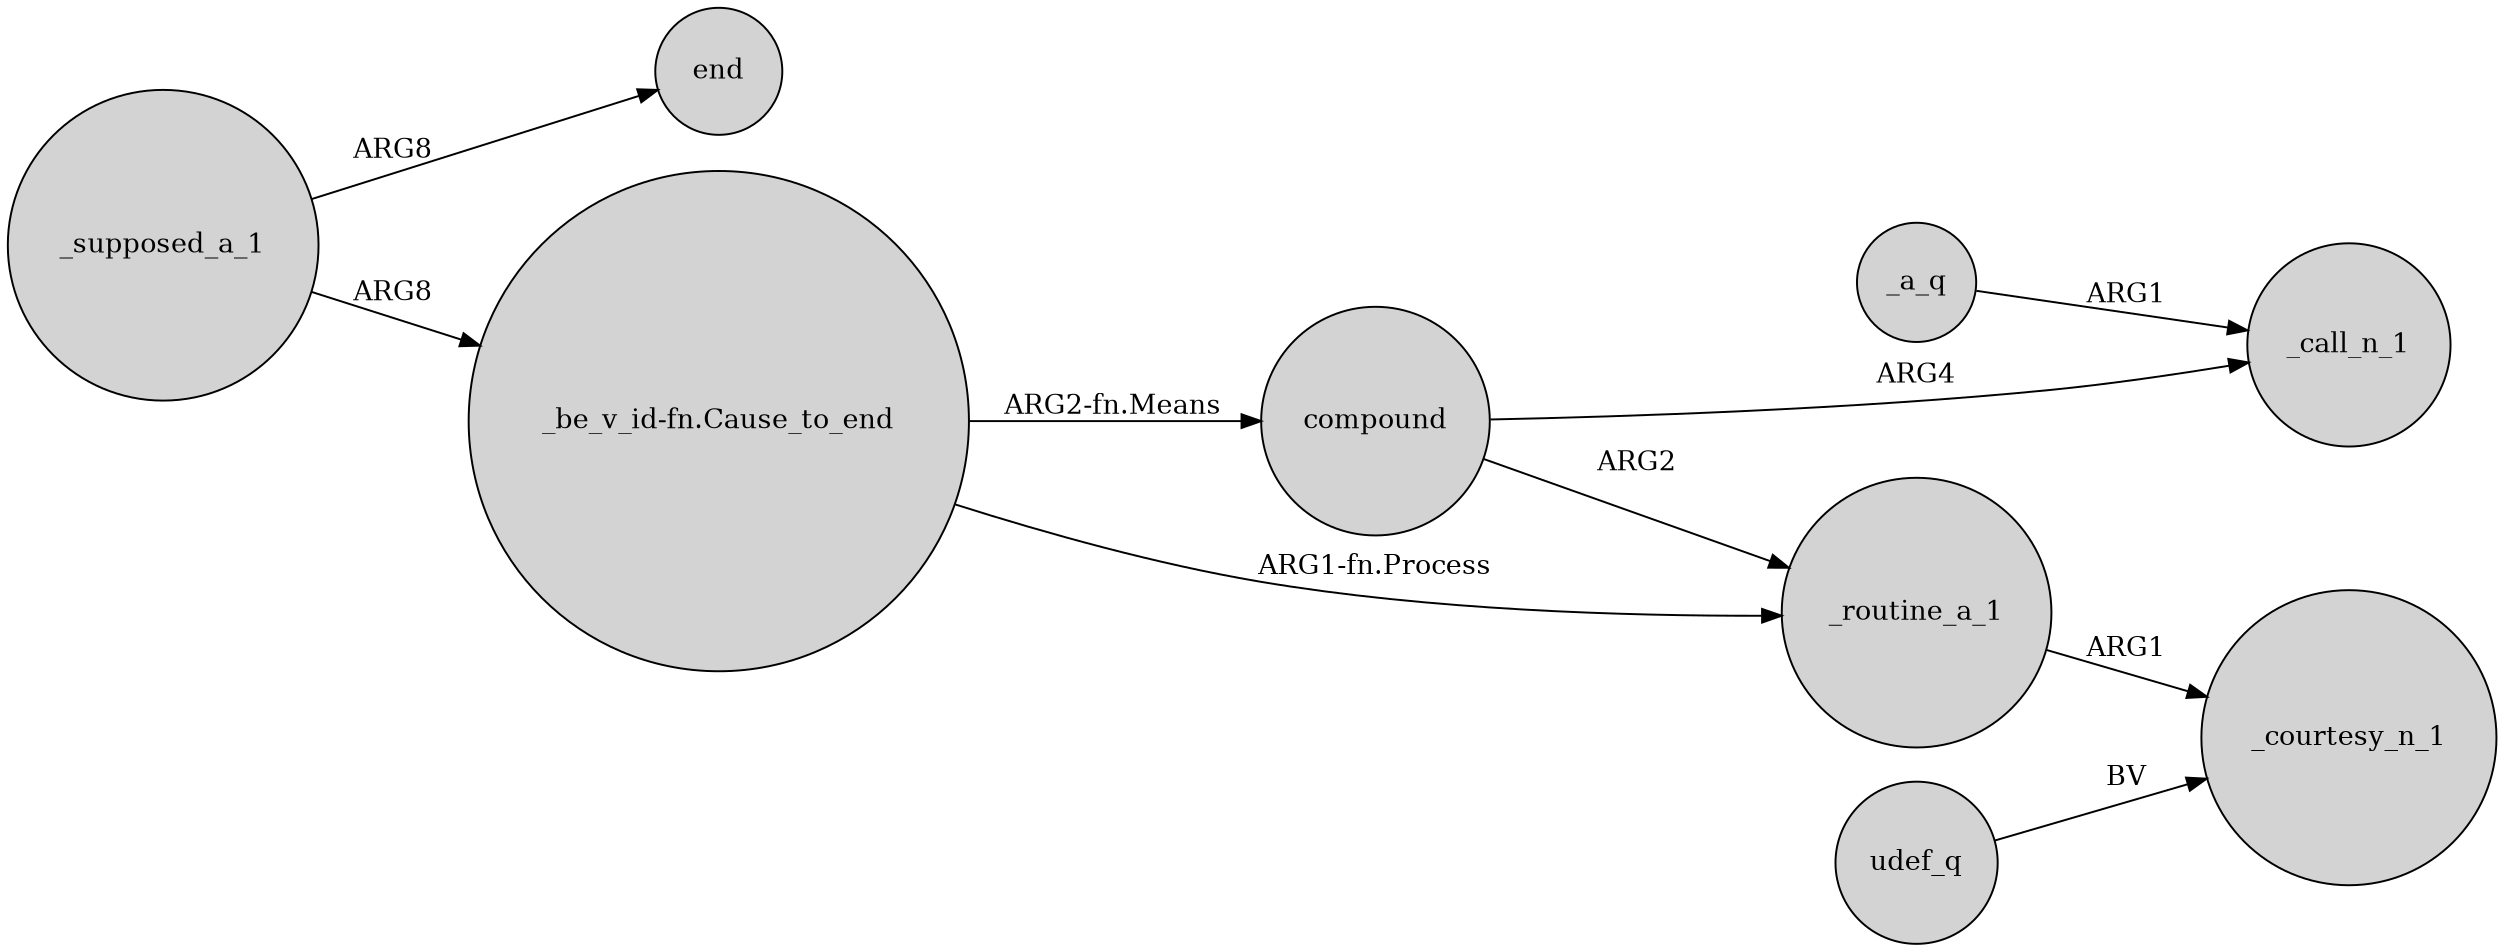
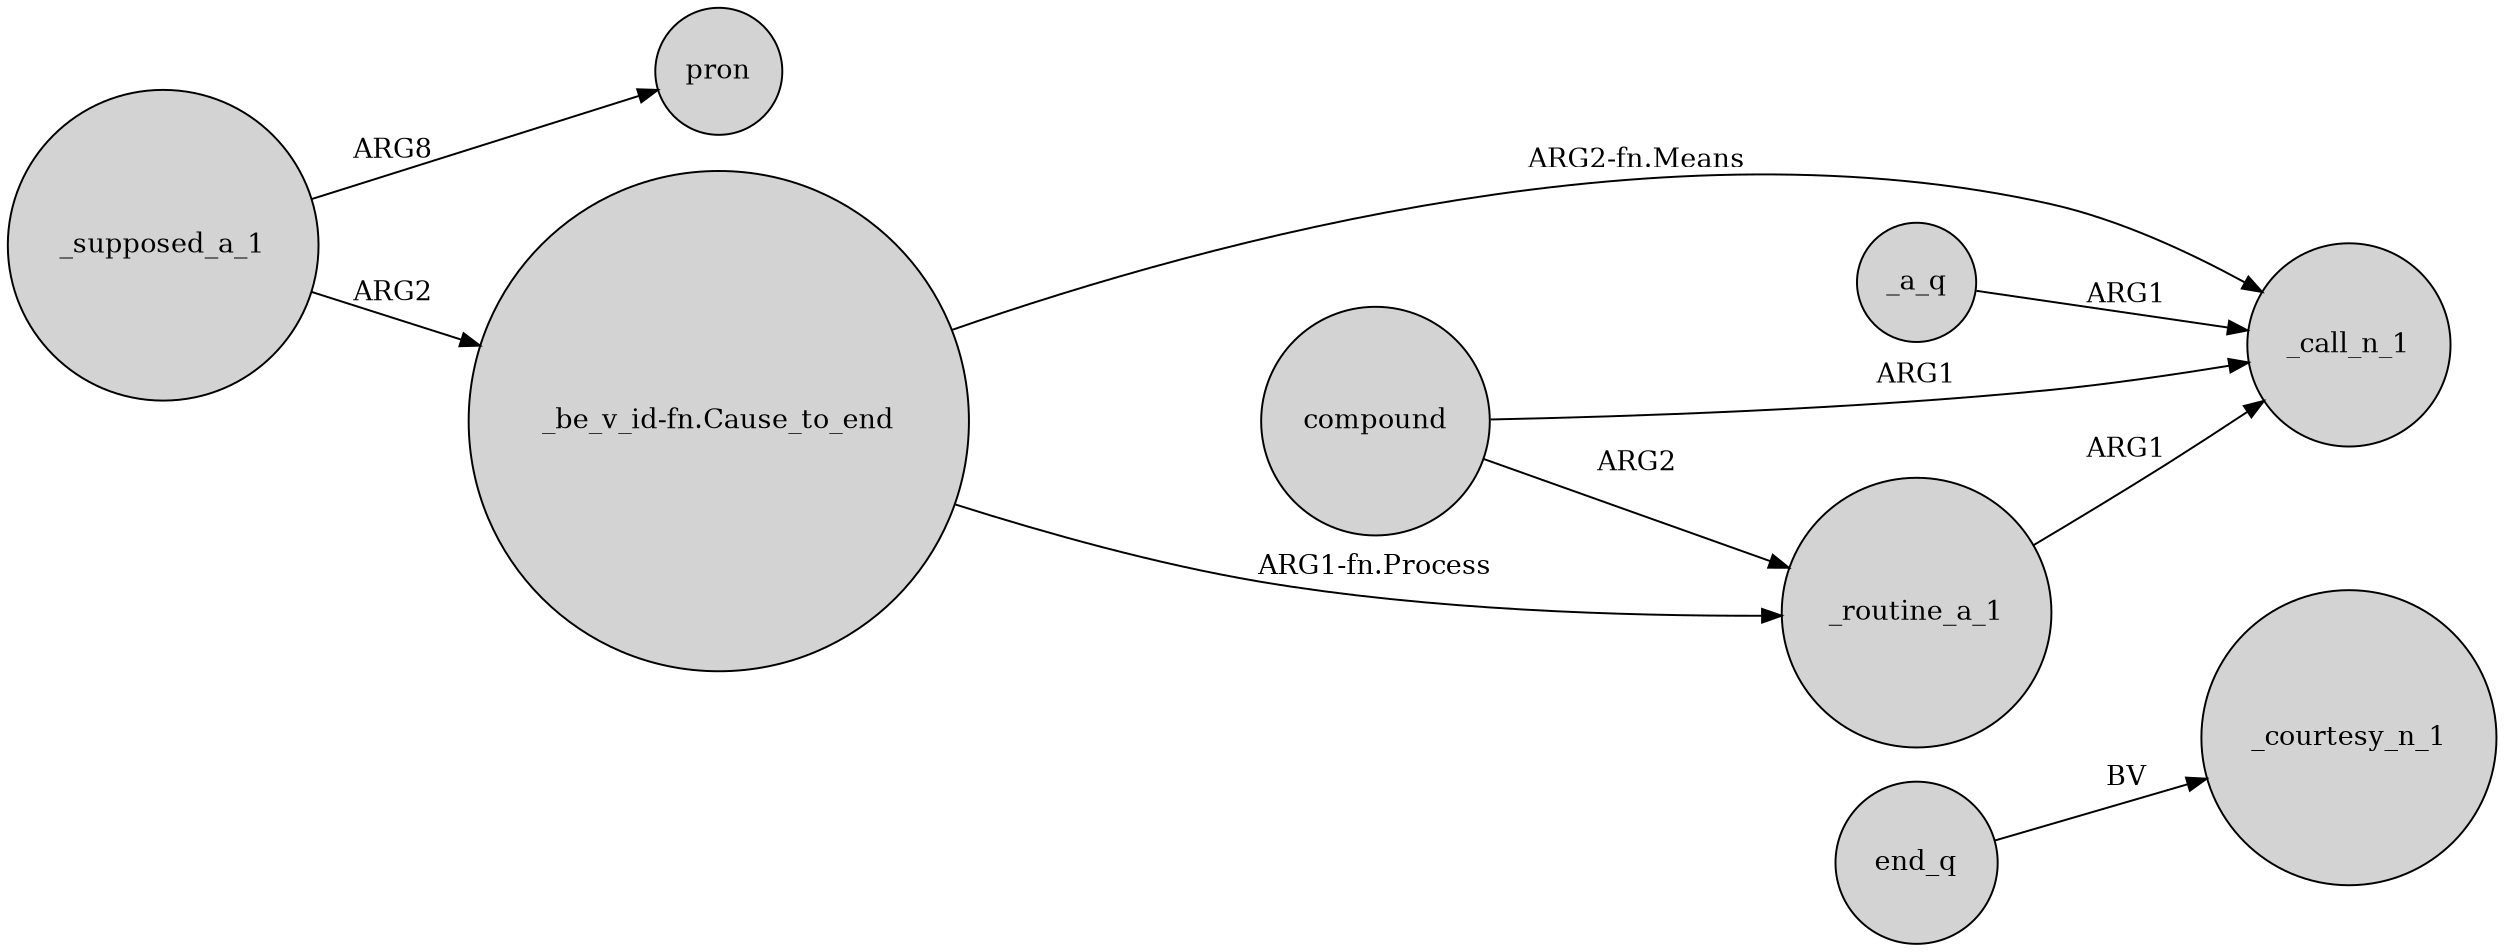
node "end": label "end" -> "pron"
edge "_supposed_a_1" -> "_be_v_id-fn.Cause_to_end": label "ARG8" -> "ARG2"
edge "compound" -> "_call_n_1": label "ARG4" -> "ARG1"
edge "_be_v_id-fn.Cause_to_end" -> "compound": now "_be_v_id-fn.Cause_to_end" -> "_call_n_1"
edge "_routine_a_1" -> "_courtesy_n_1": now "_routine_a_1" -> "_call_n_1"
node "udef_q": label "udef_q" -> "end_q"
